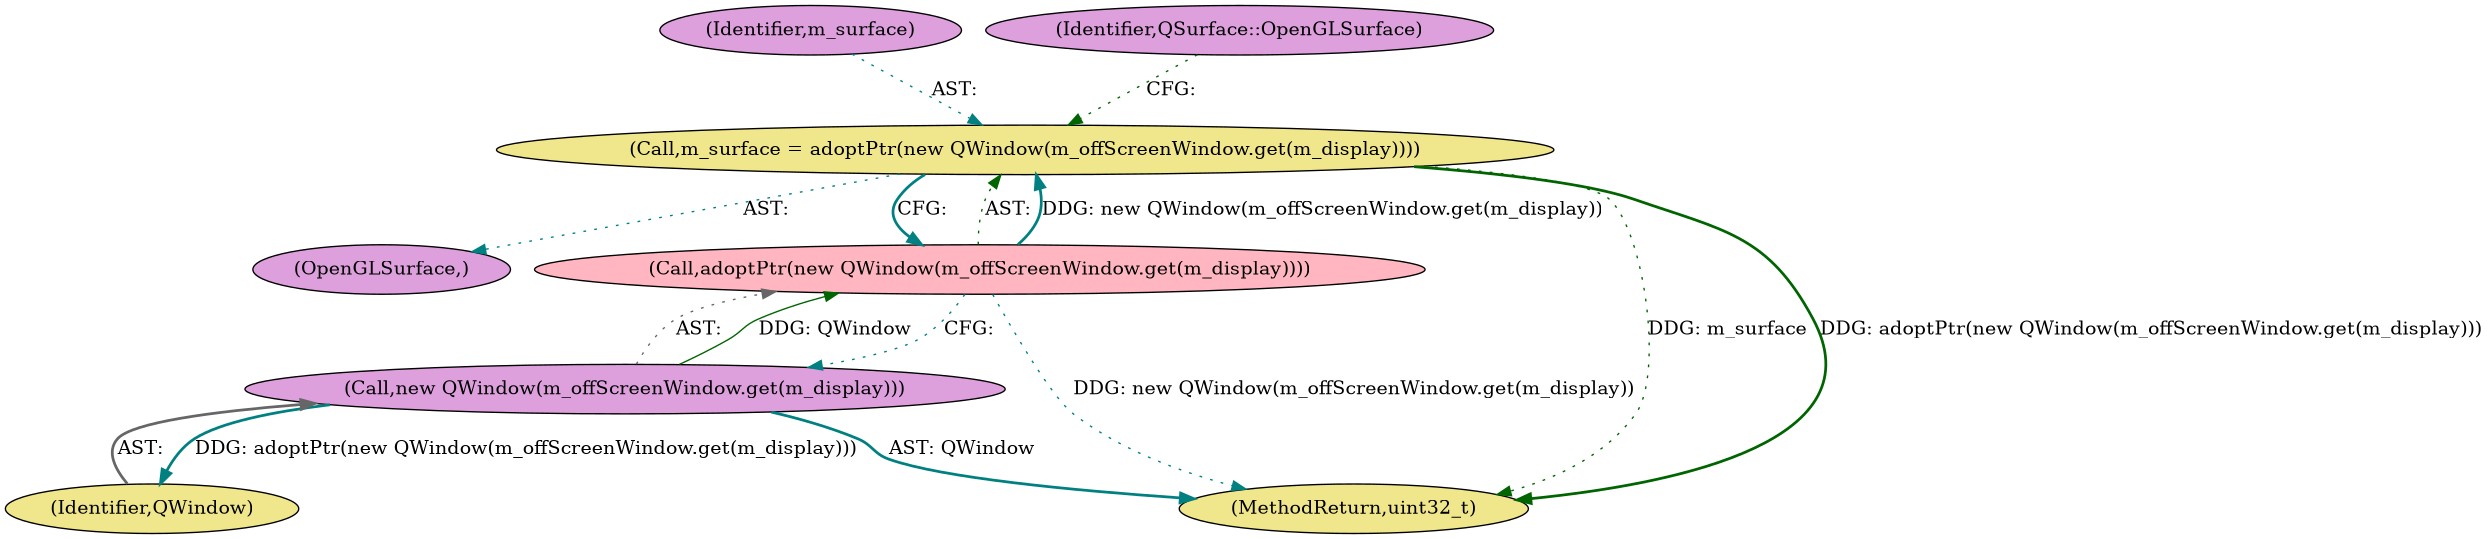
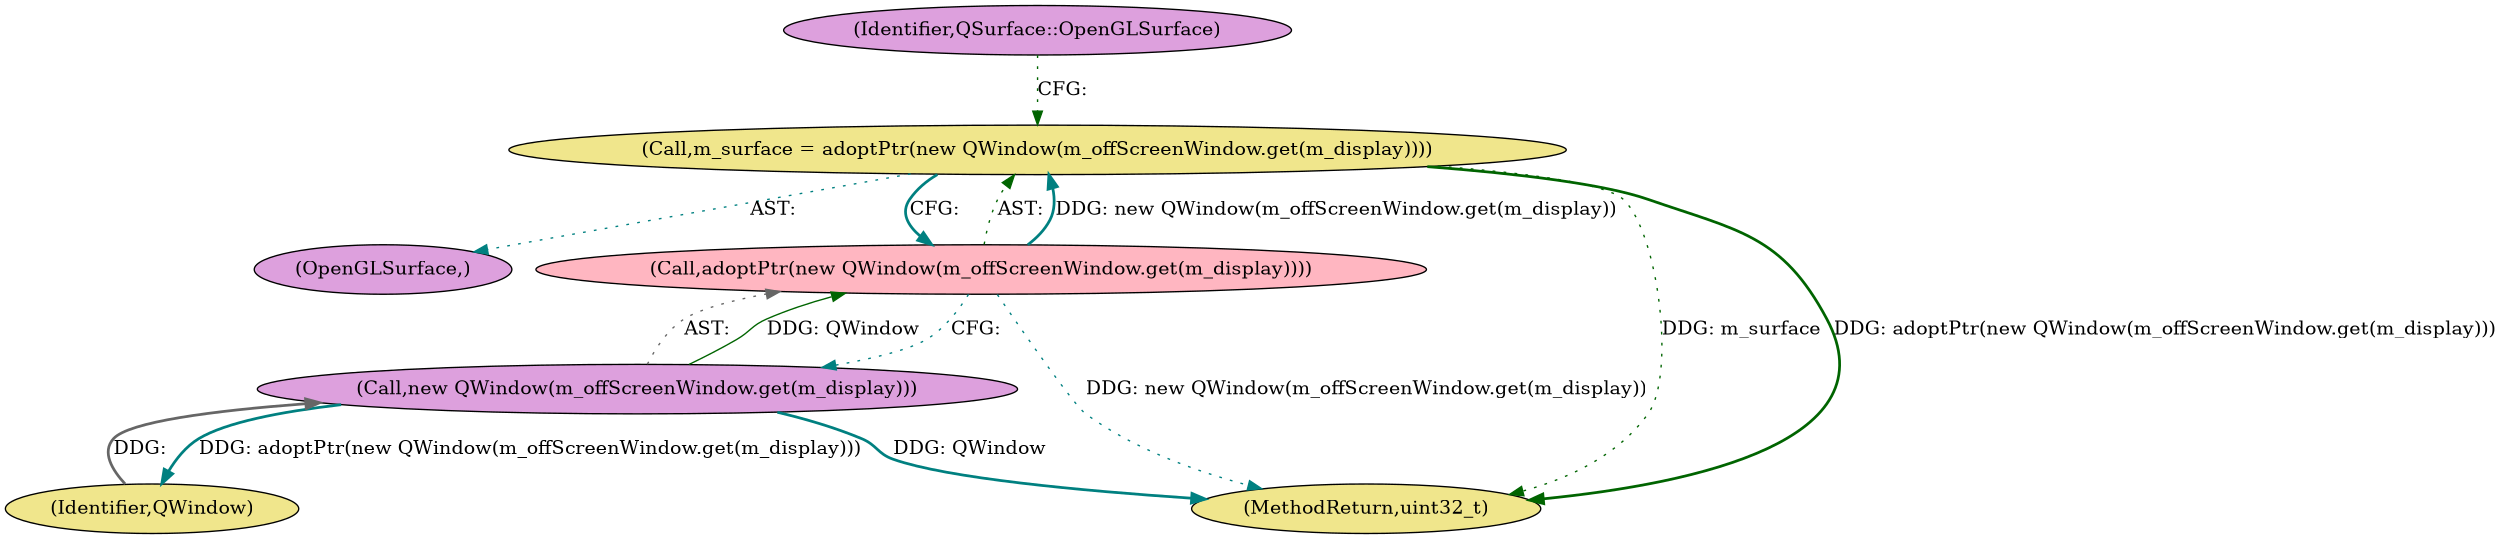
node "(Identifier,m_surface)": removed
edge "(Identifier,QWindow)" -> "(Call,new QWindow(m_offScreenWindow.get(m_display)))": label "AST: " -> "DDG: "
edge "(Call,new QWindow(m_offScreenWindow.get(m_display)))" -> "(MethodReturn,uint32_t)": label "AST: QWindow" -> "DDG: QWindow"
